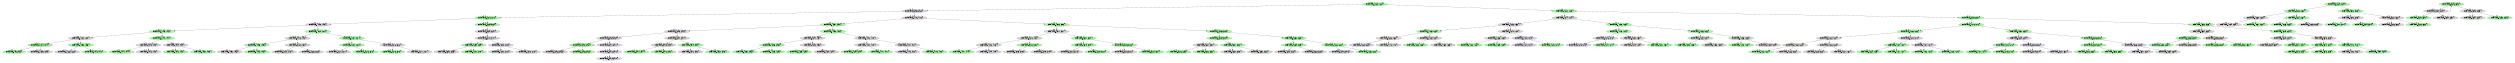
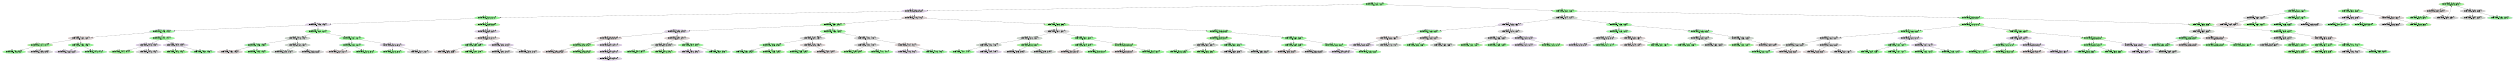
node "Node{data=[2691, 2691]}": removed
